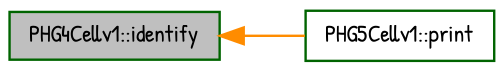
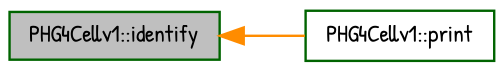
node "PHG5Cellv1::print": label "PHG5Cellv1::print" -> "PHG4Cellv1::print"
